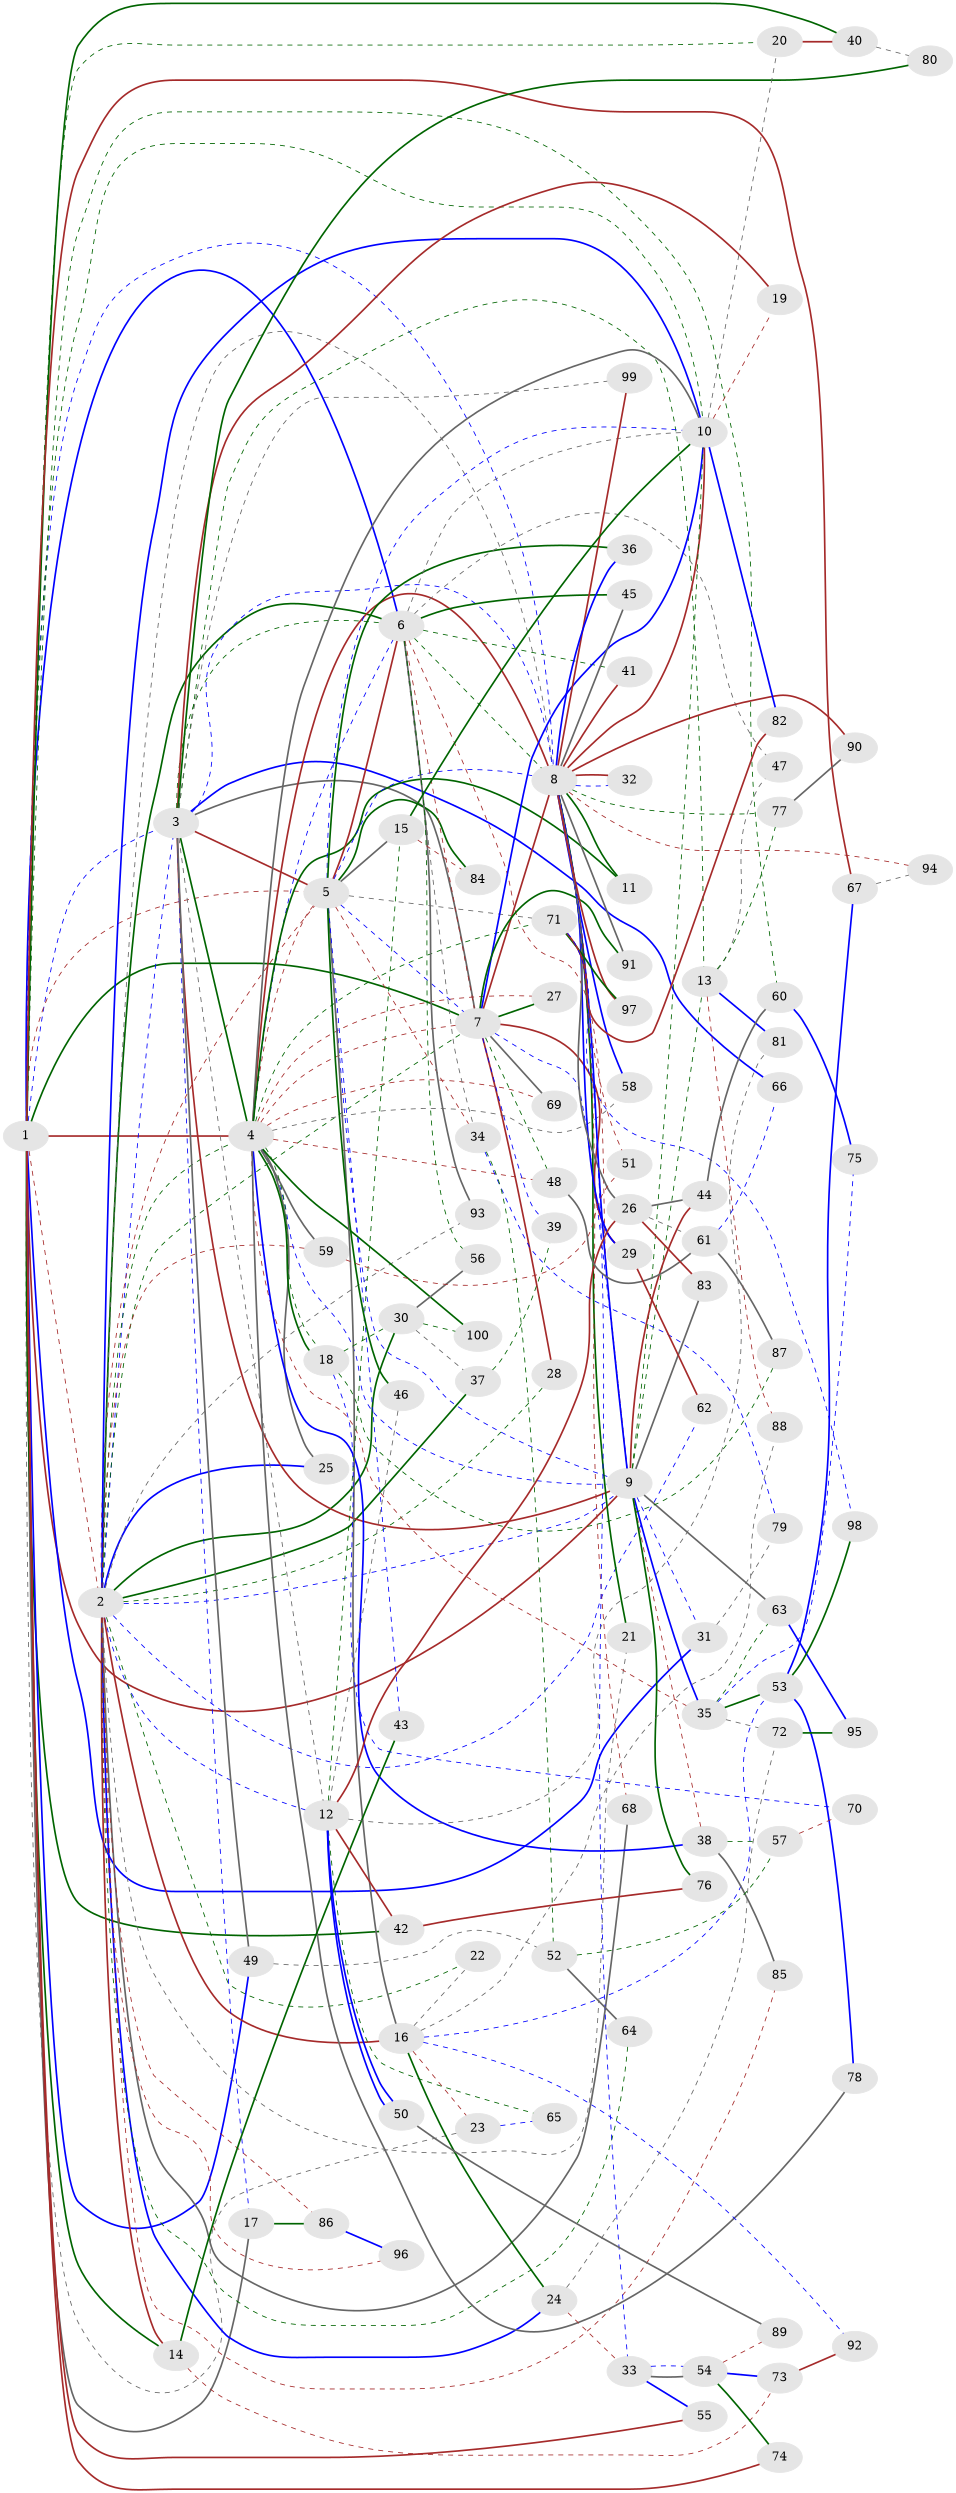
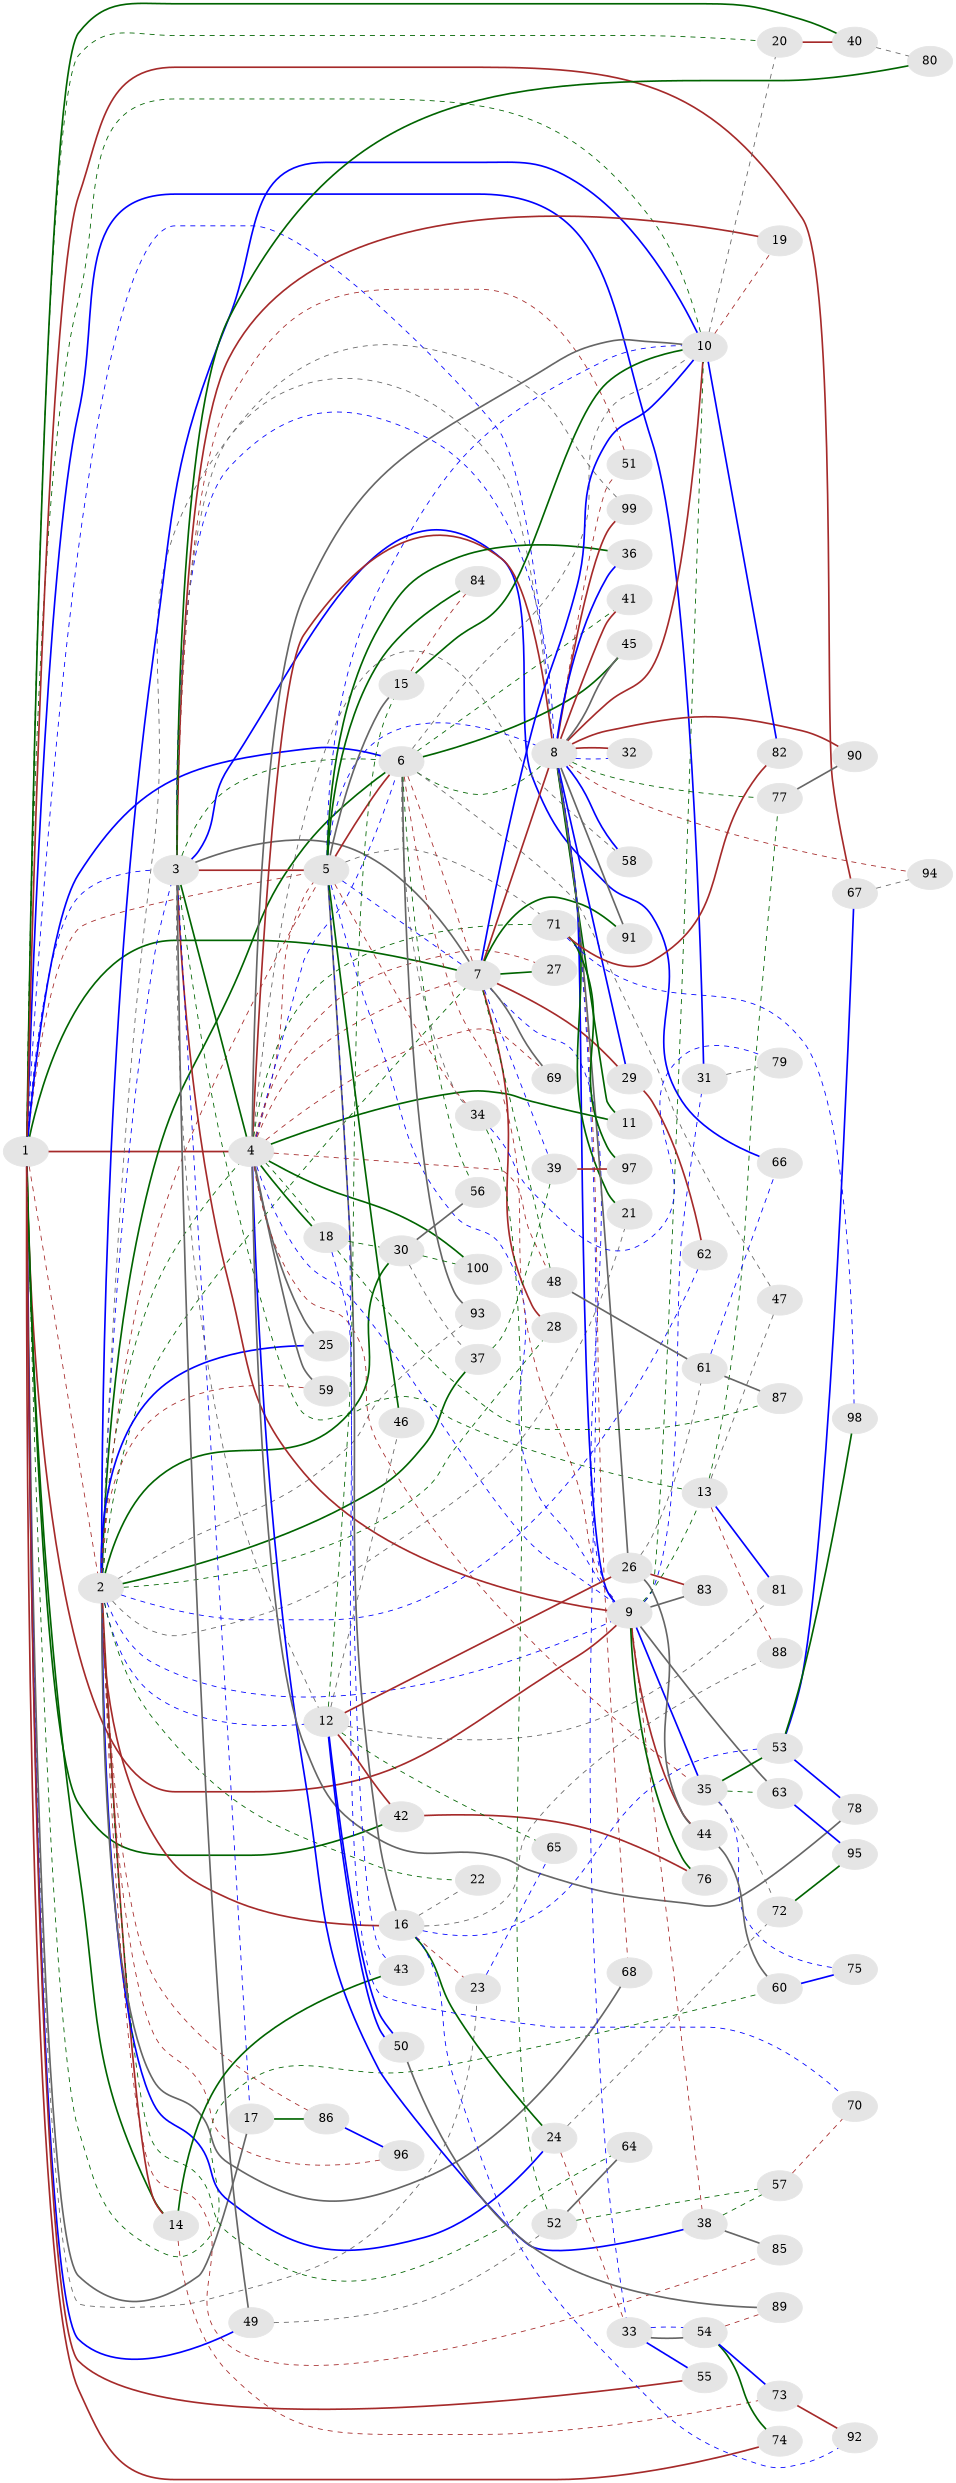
edge "8" -- "97": now "39" -- "97"
edge "51" -- "59": now "51" -- "3"
